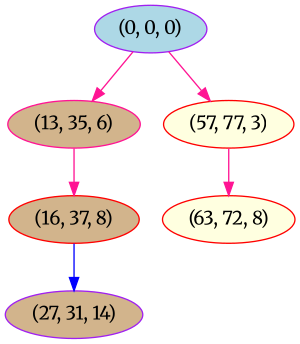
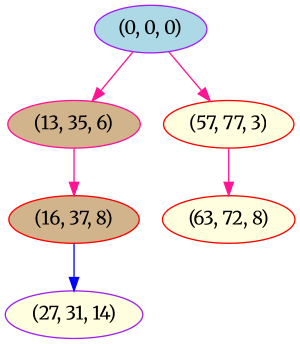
node "(27, 31, 14)": fillcolor tan -> lightyellow
